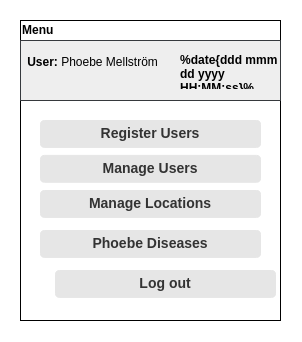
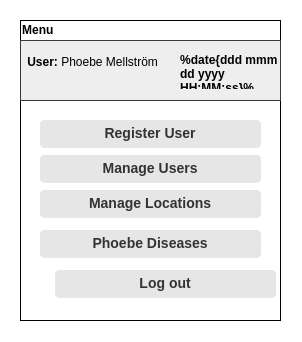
node "Register Users": label "Register Users" -> "Register User"
